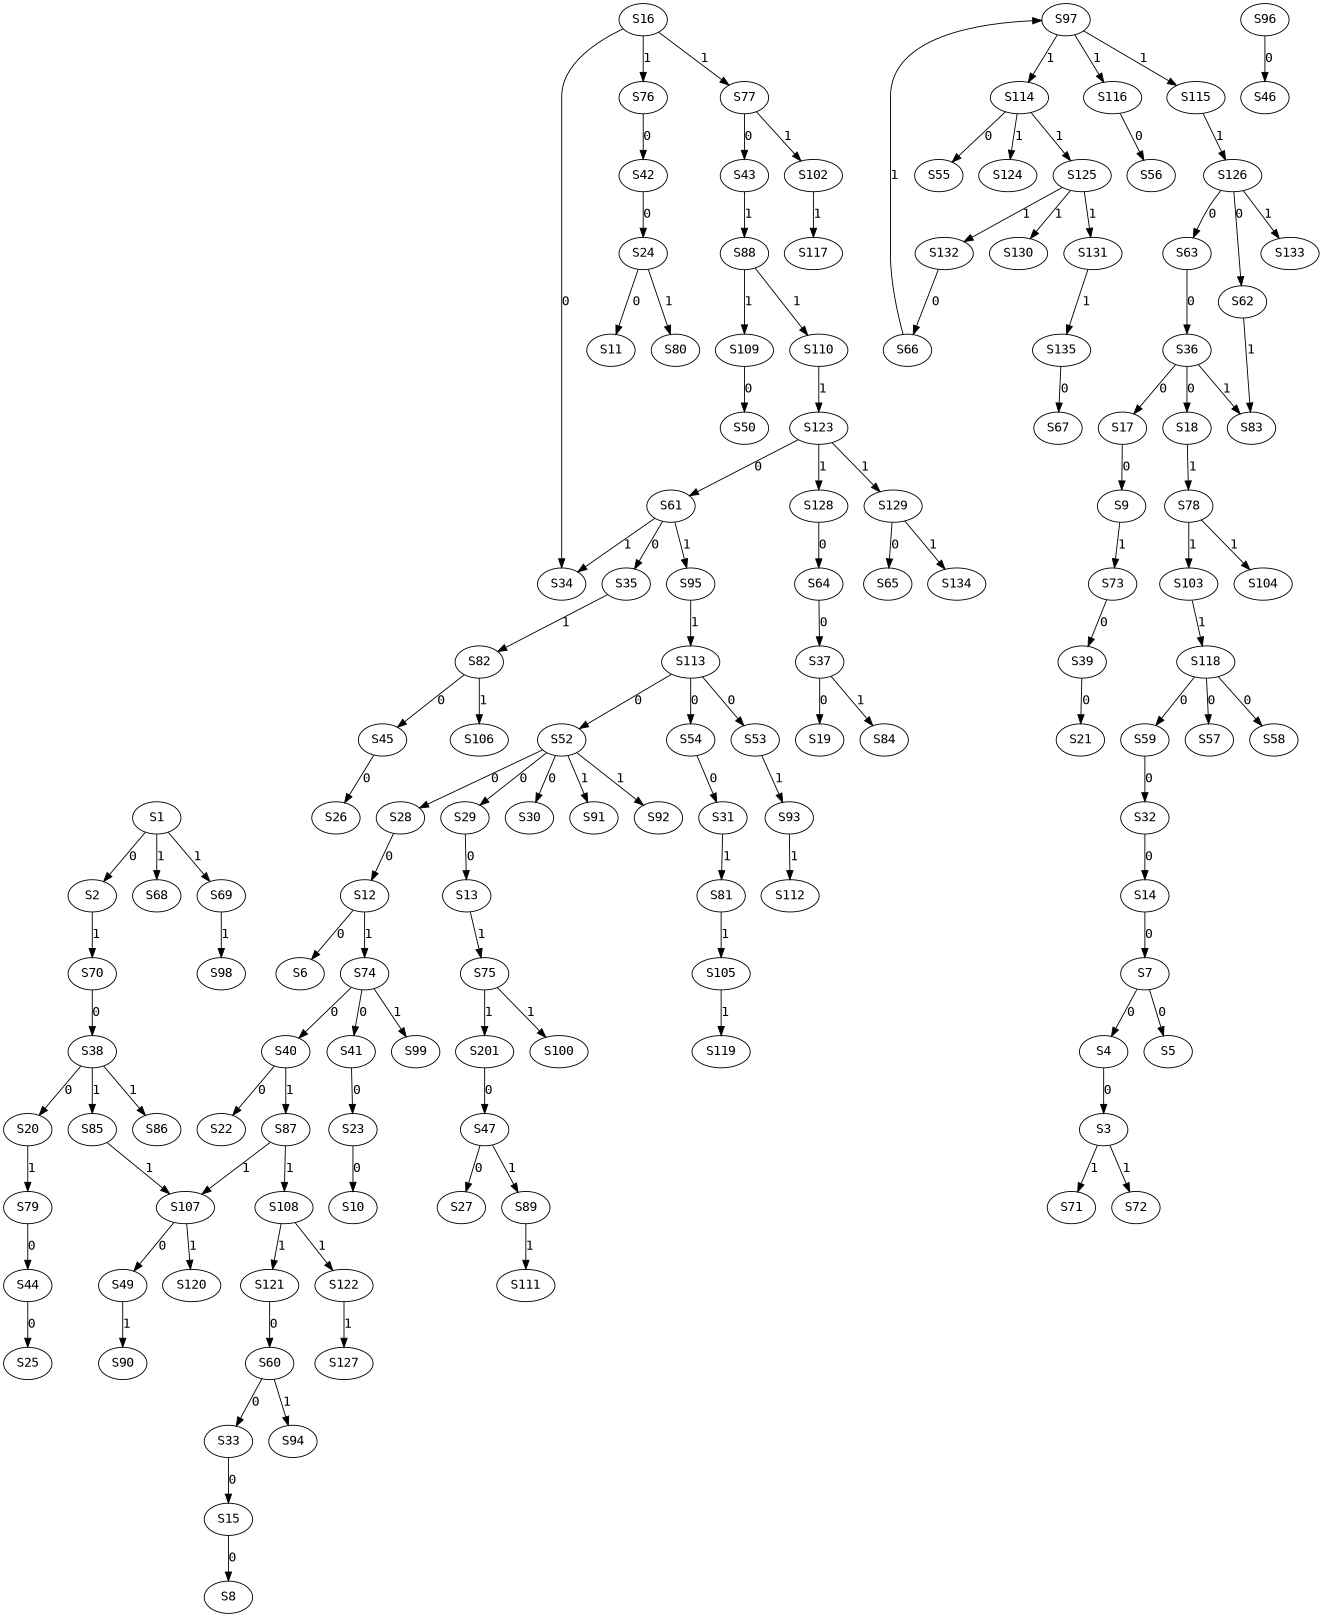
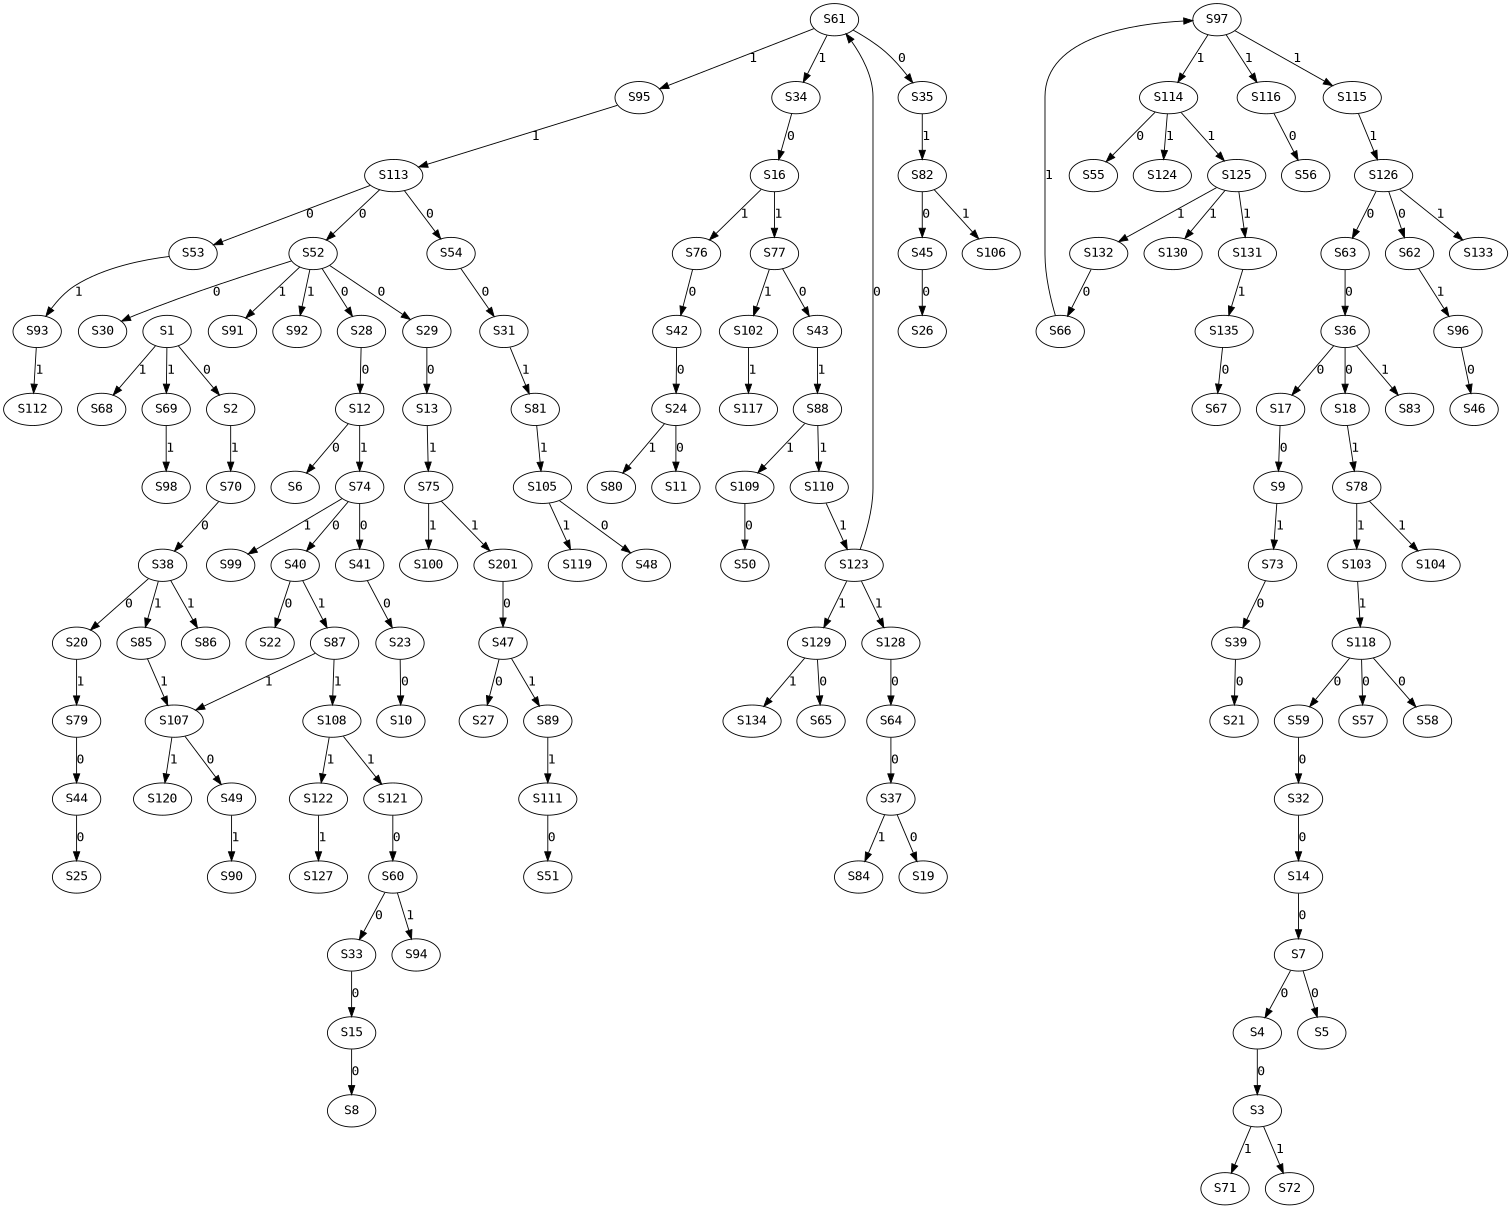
edge "S16" -> "S34": reversed
edge "S62" -> "S83": now "S62" -> "S96"
node "S48": added
node "S51": added
